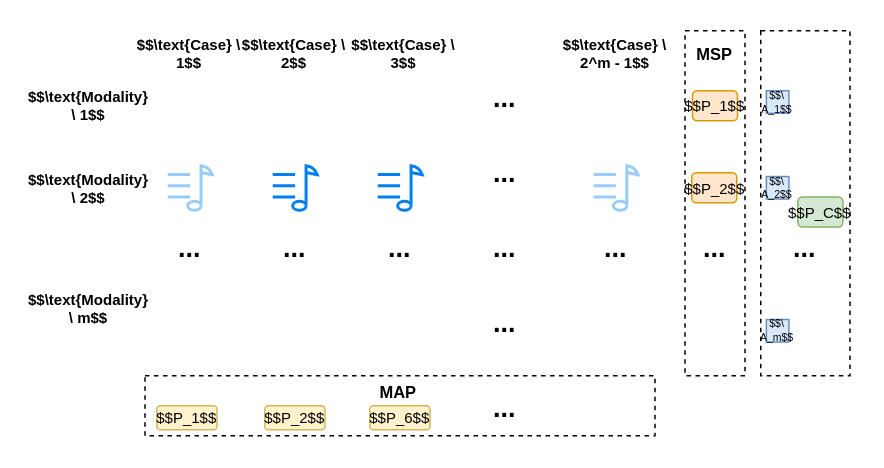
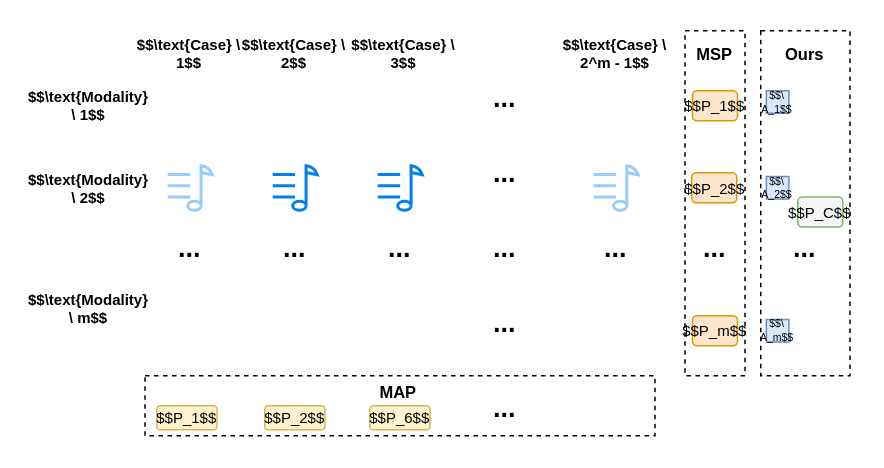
node "Ours": added
node "$$P_C$$": fillcolor #d5e8d4 -> #f5f5f5
node "$$P_m$$": added
